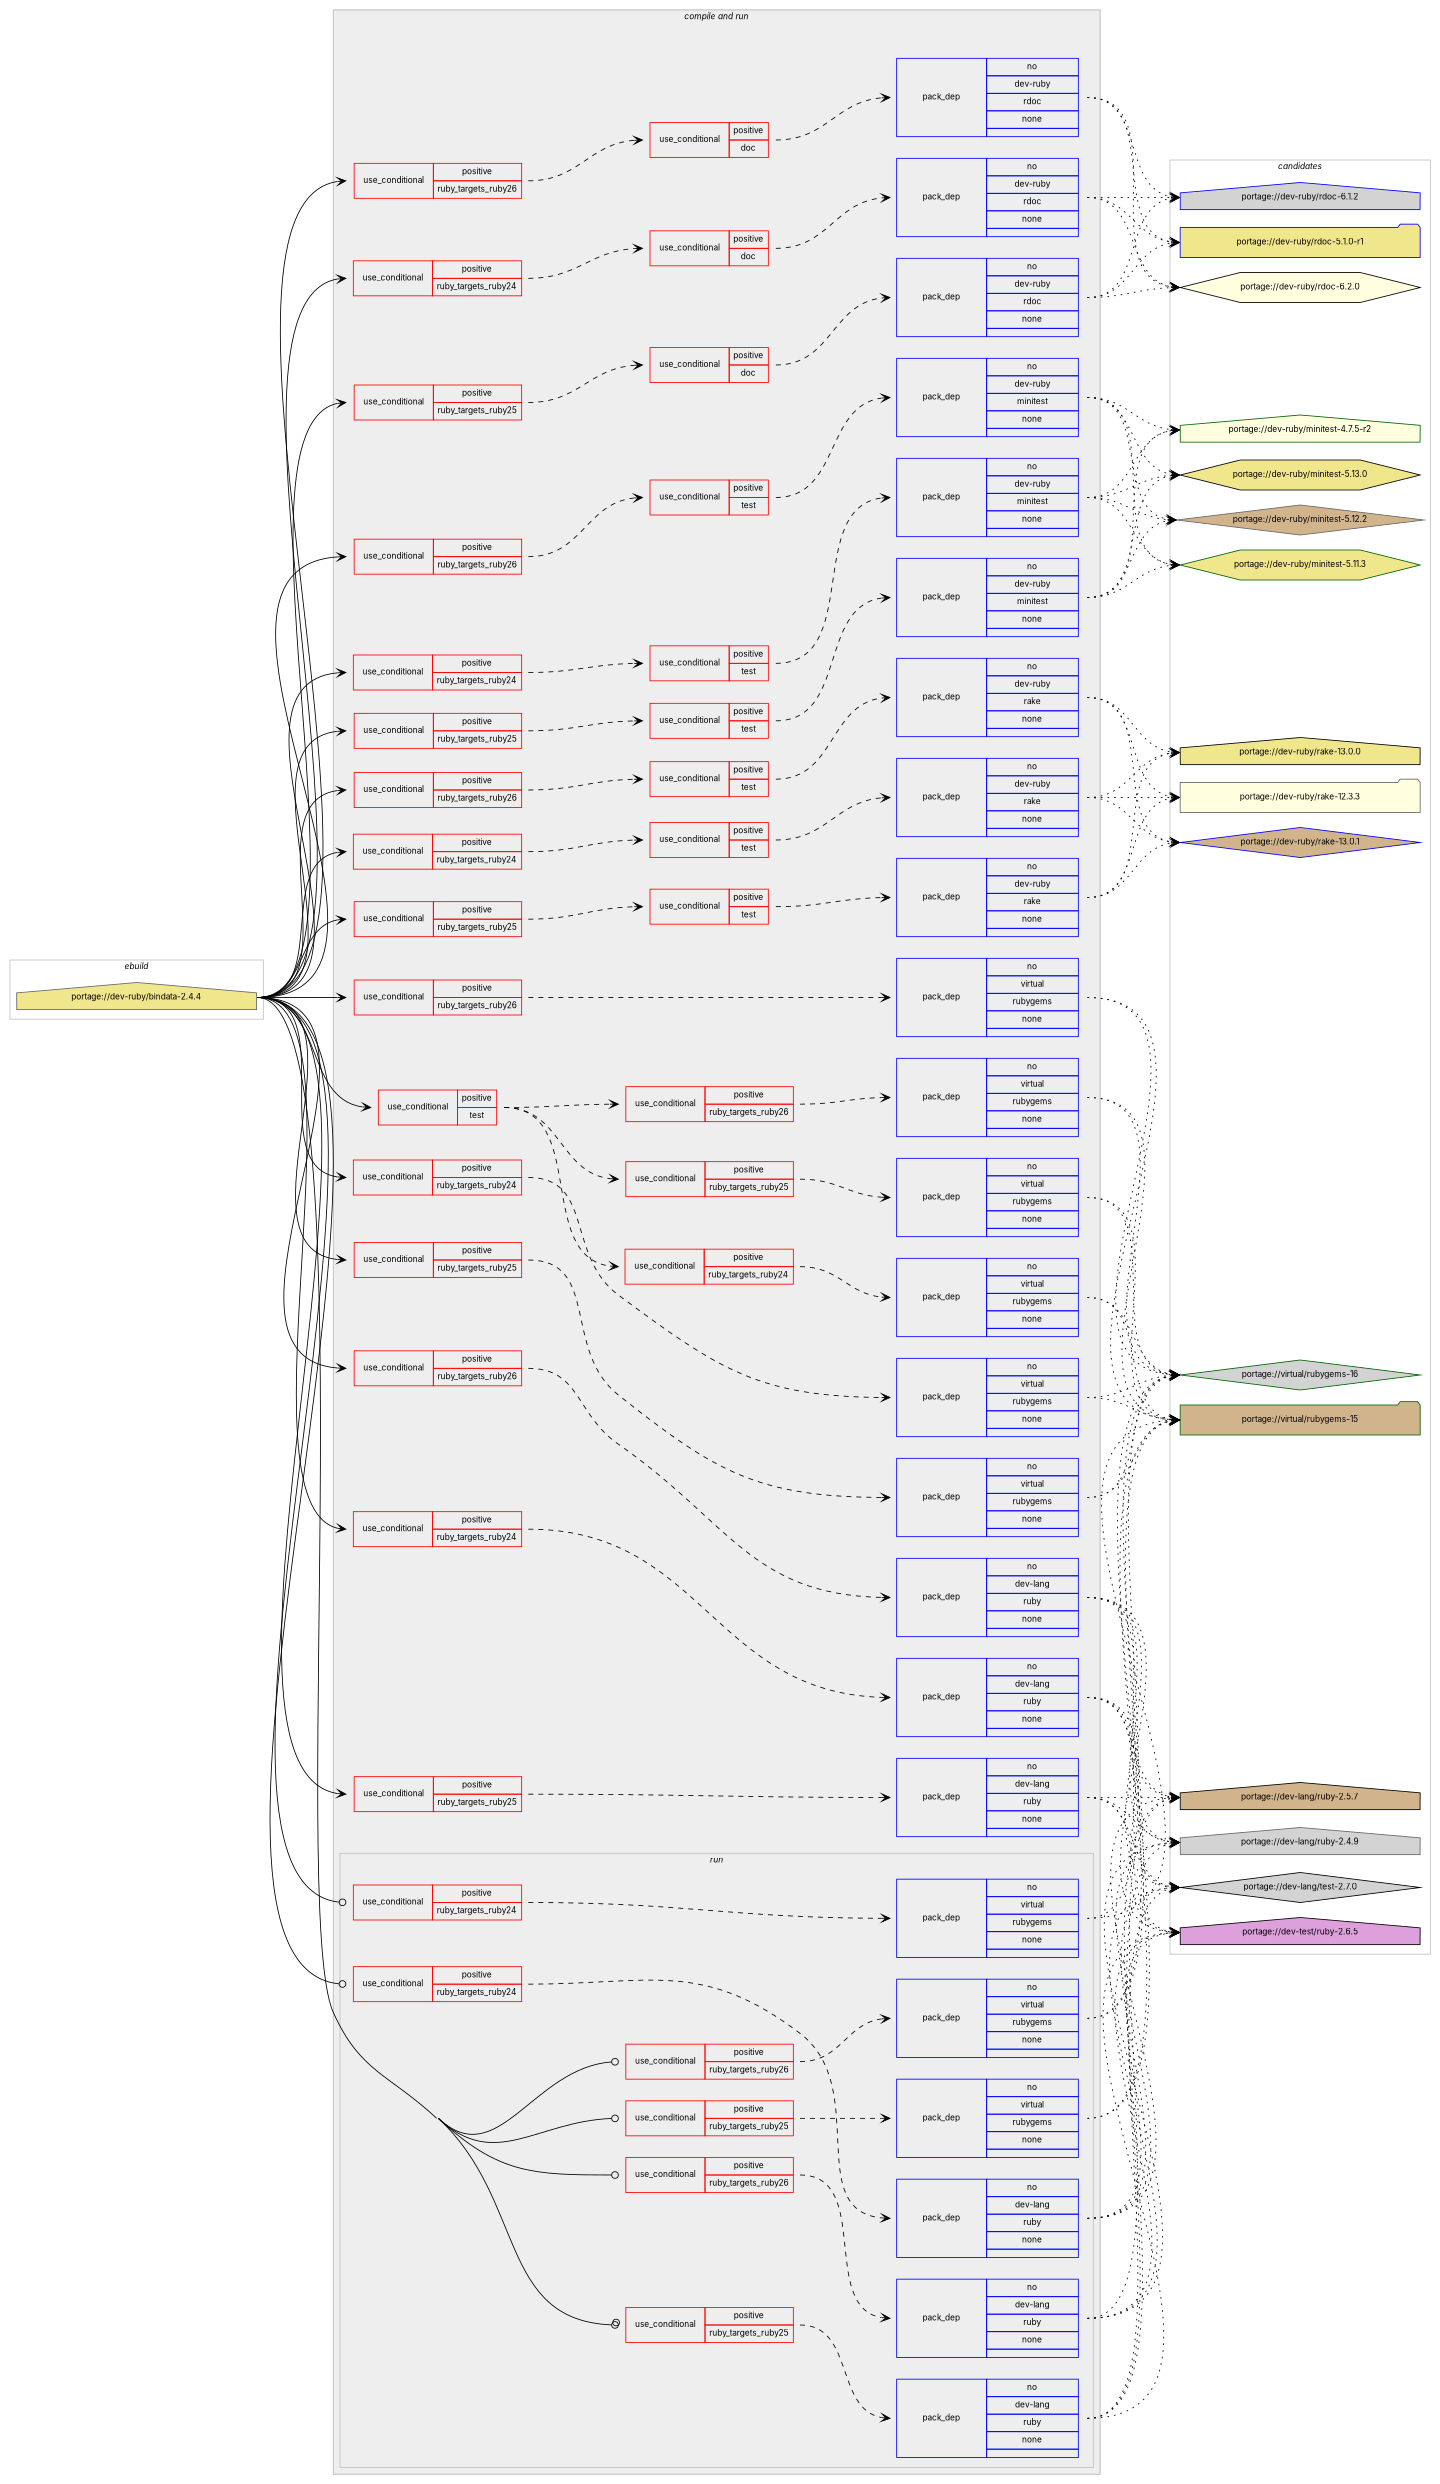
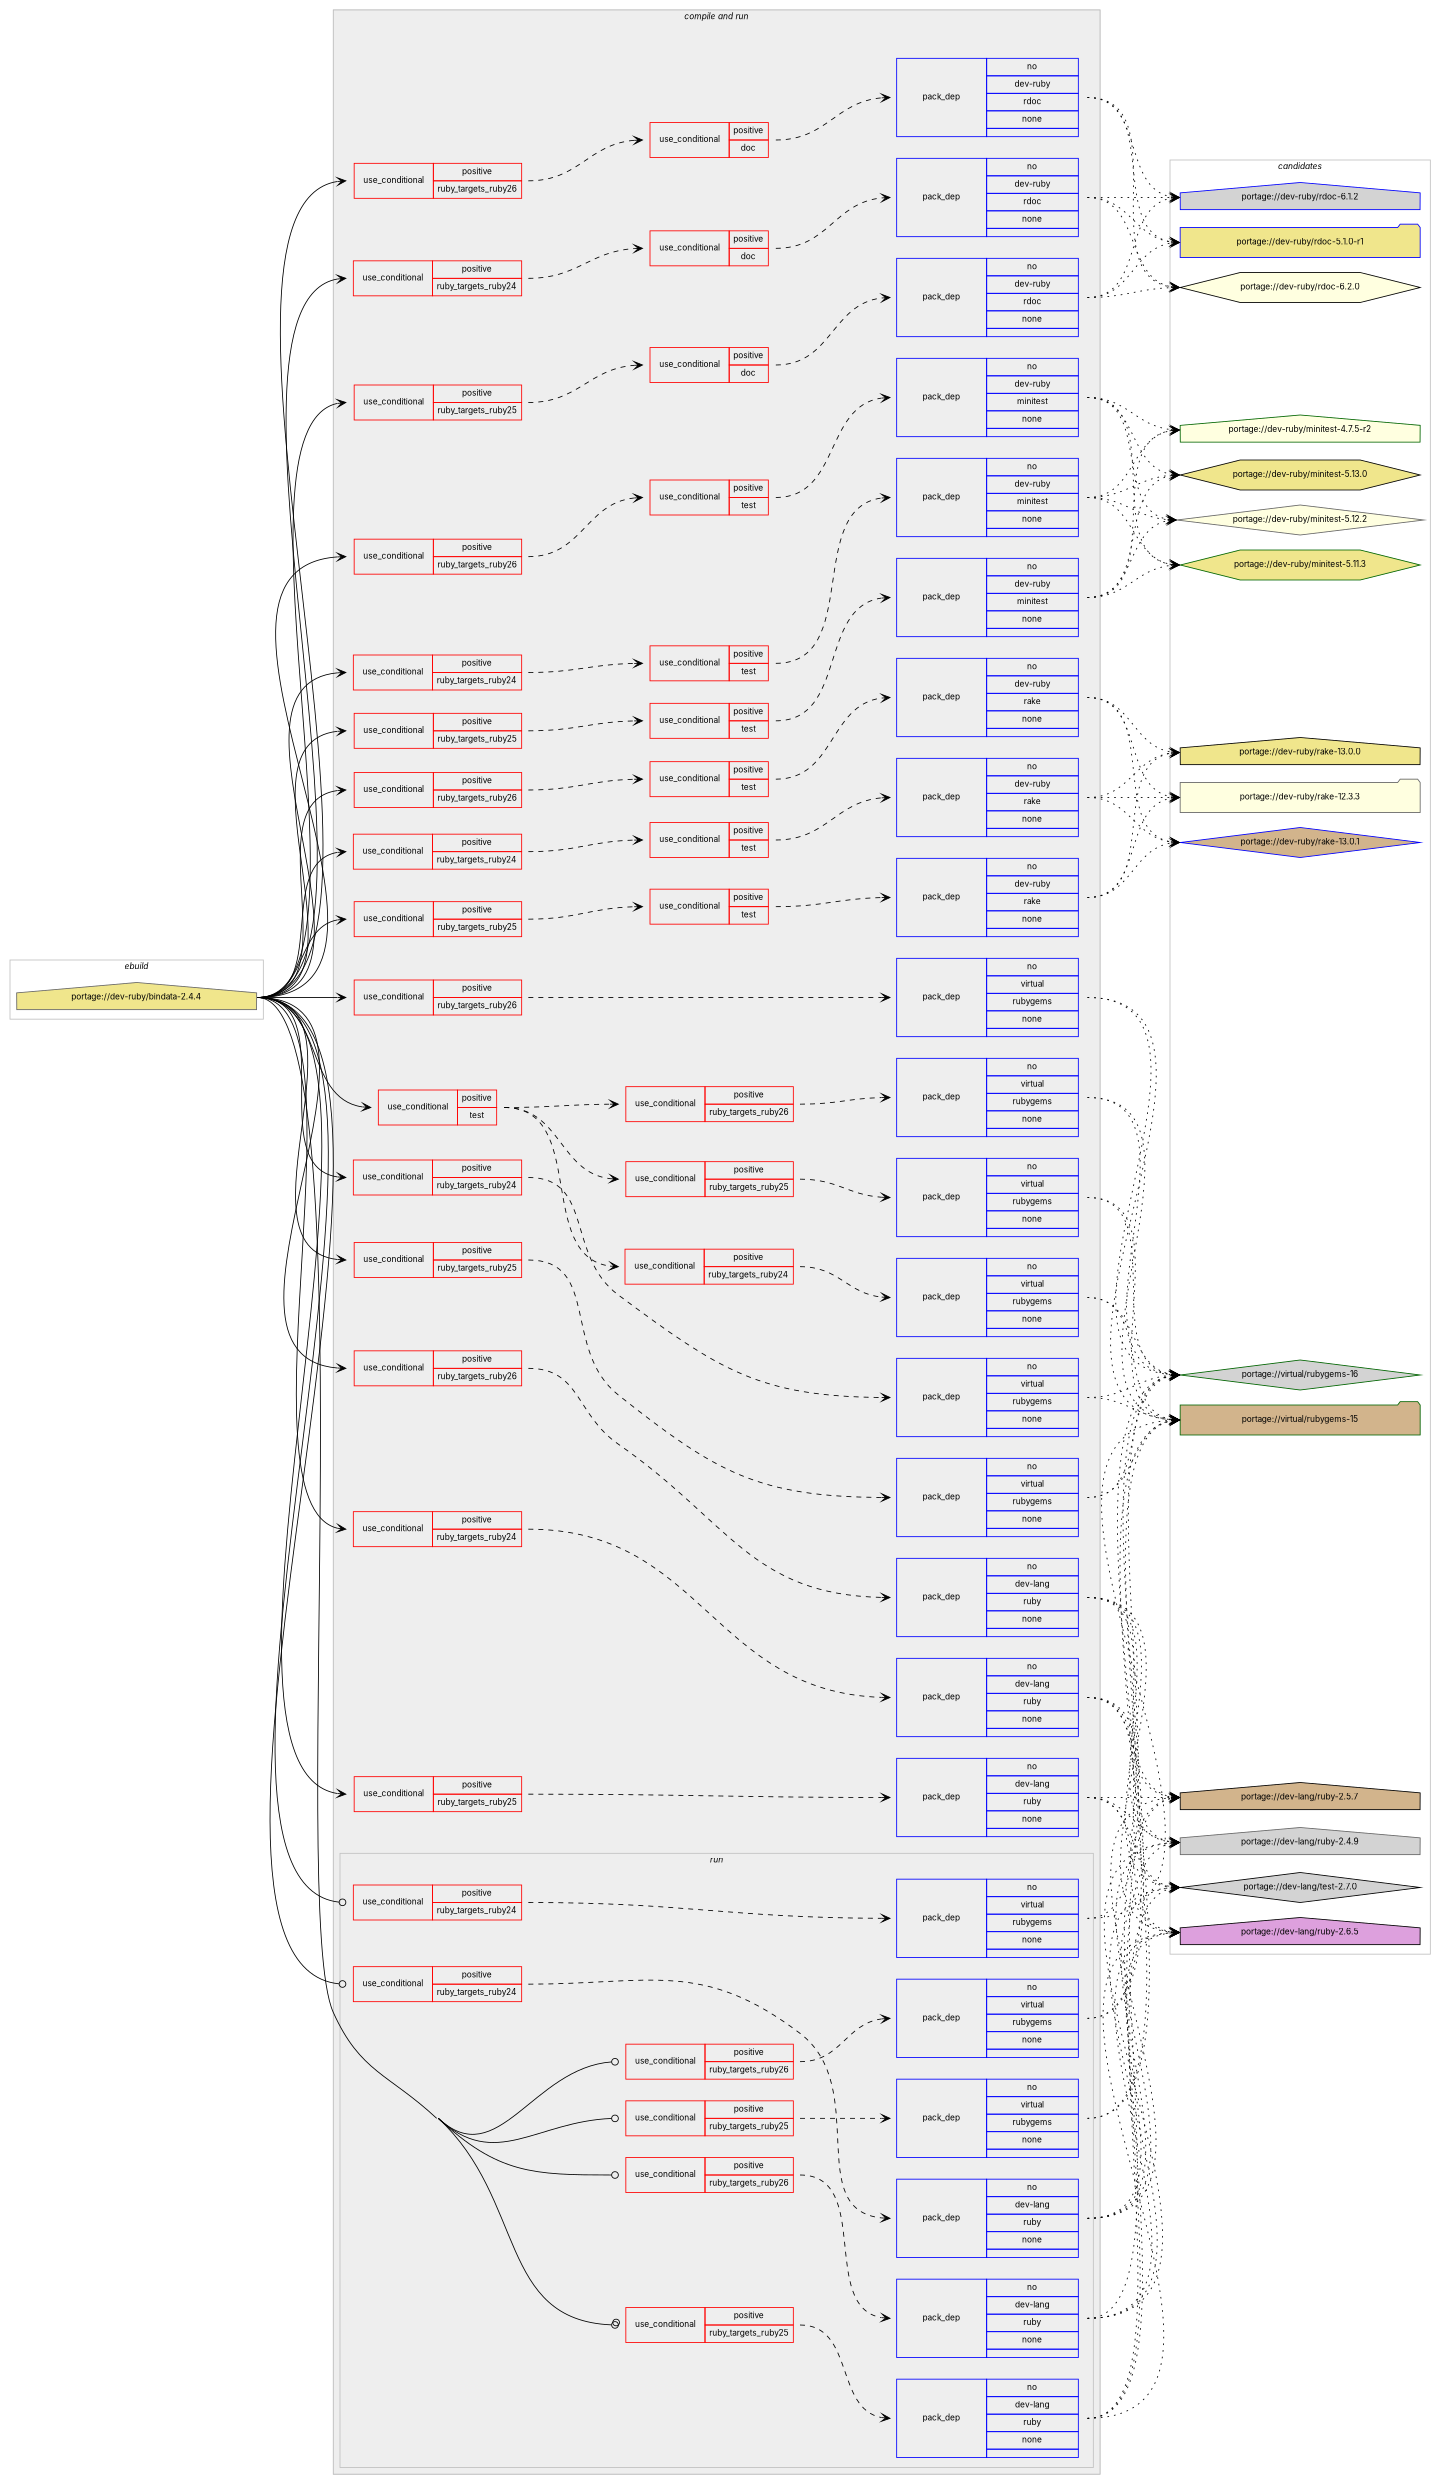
node "portage://dev-ruby/minitest-5.12.2": fillcolor tan -> lightyellow
node "portage://dev-test/ruby-2.6.5": label "portage://dev-test/ruby-2.6.5" -> "portage://dev-lang/ruby-2.6.5"
